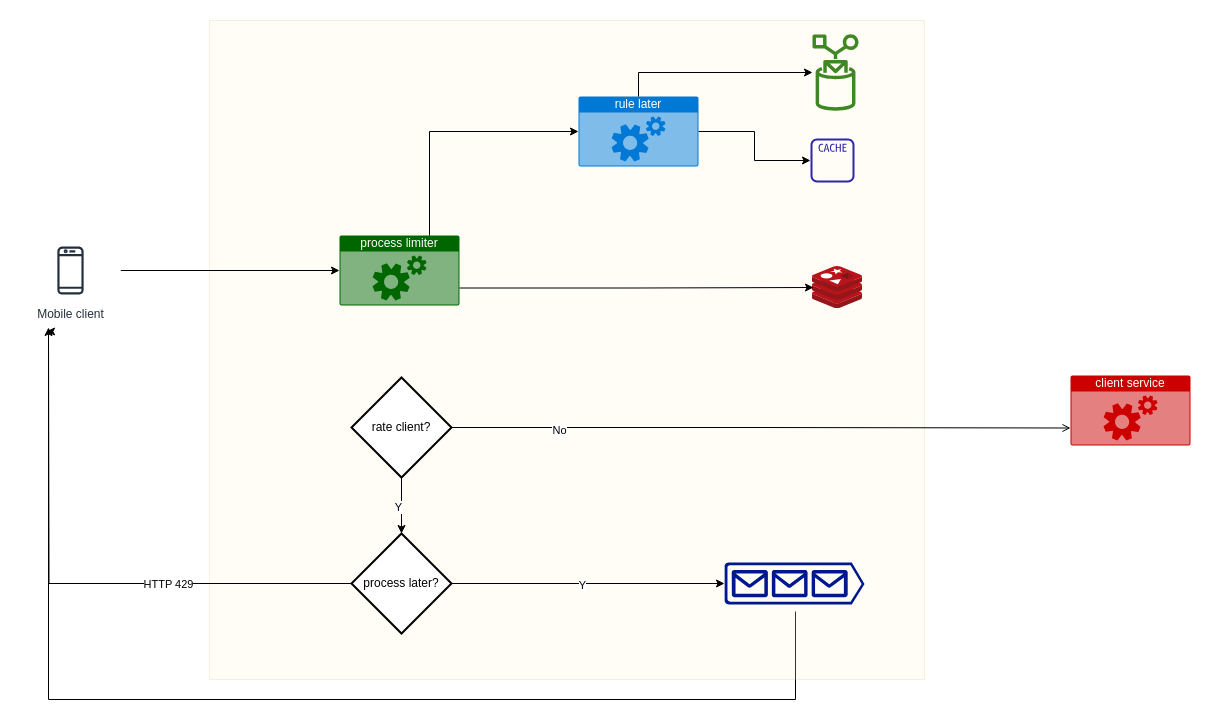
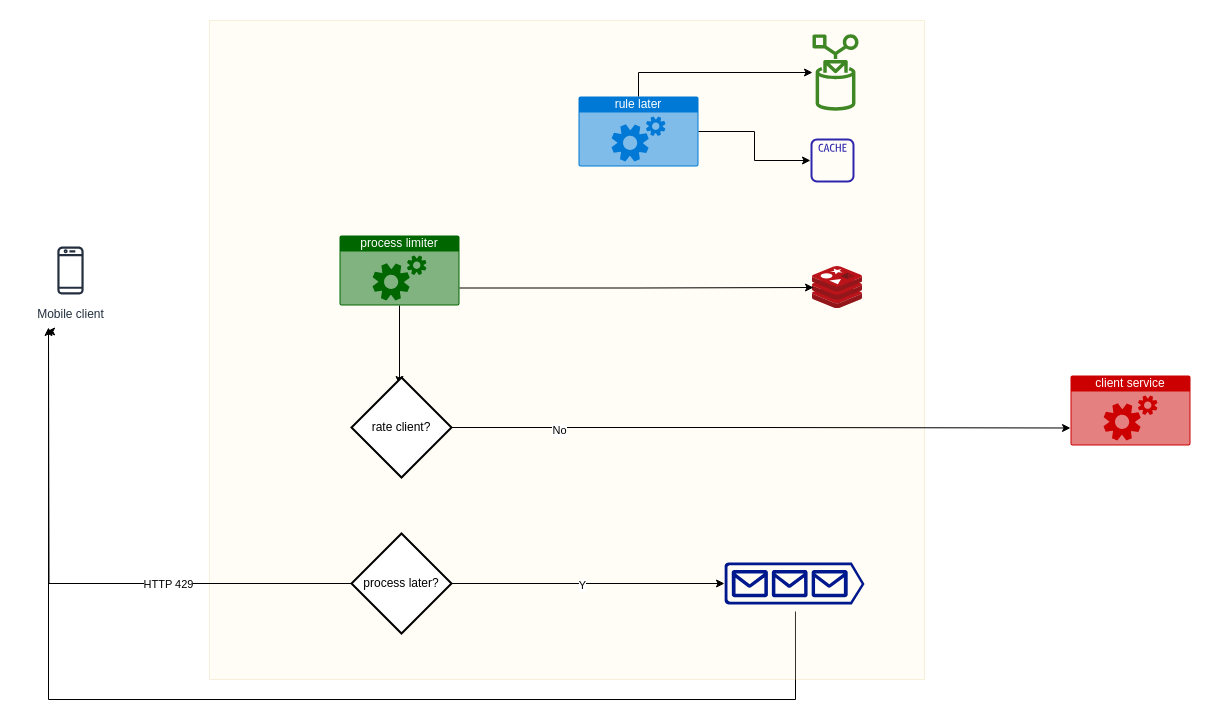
edge "process limiter" -> "rule later": removed
edge "Mobile client" -> "process limiter": removed
edge "process limiter" -> "rate client?": added
edge "rate client?" -> "client service": arrowhead open -> classic
edge "rate client?" -> "process later?": removed, label "Y"
